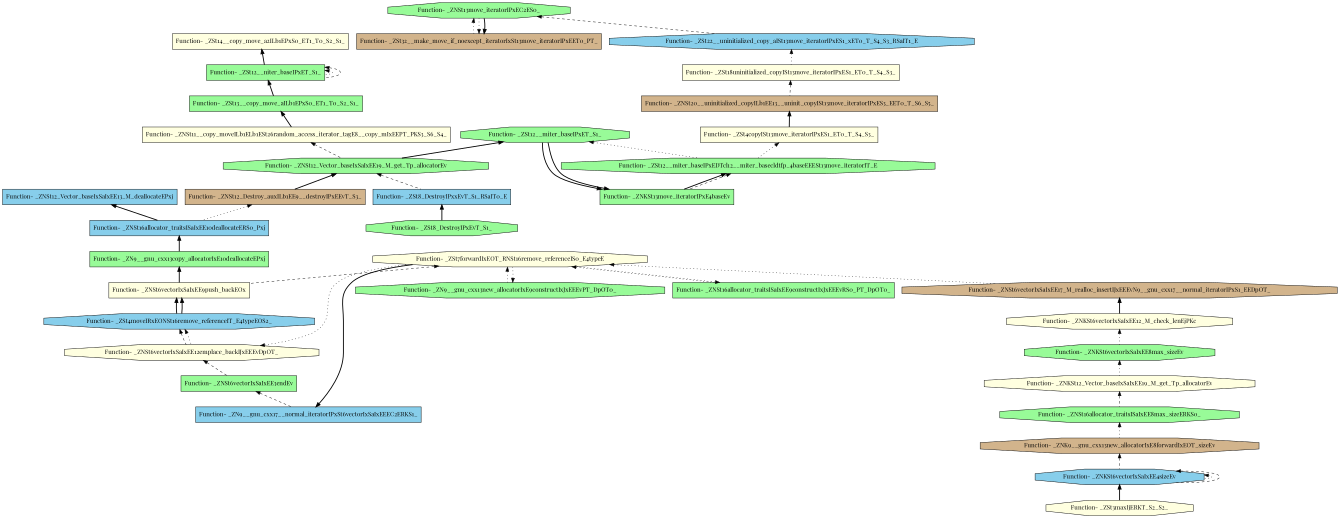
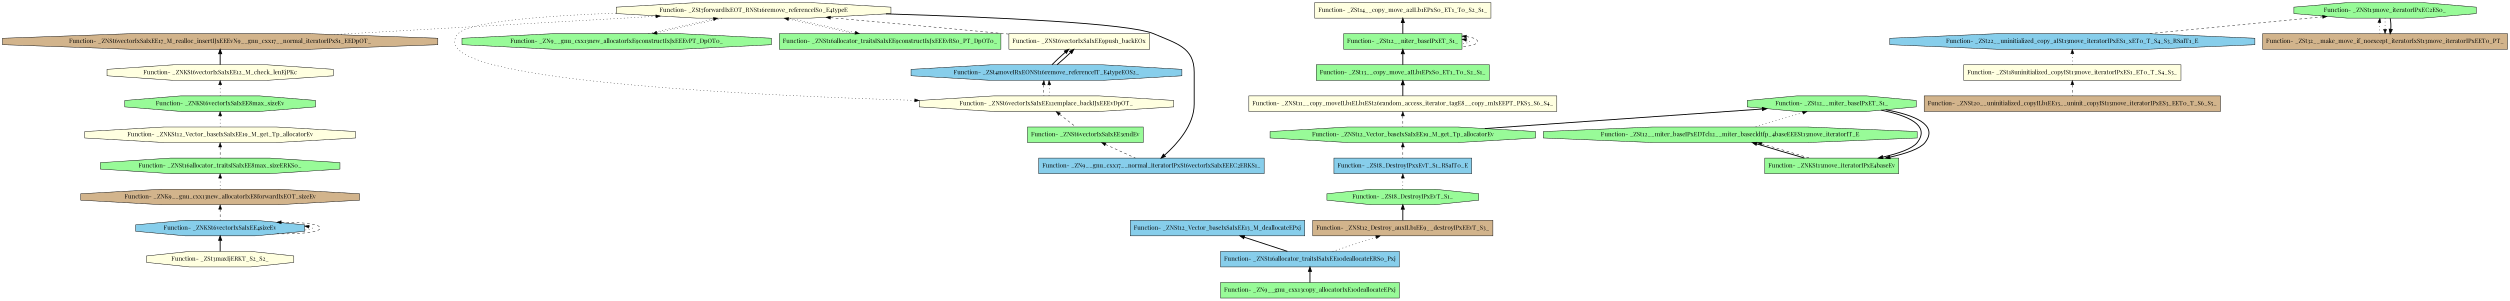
node "Function- _ZSt4copyISt13move_iteratorIPxES1_ET0_T_S4_S3_": removed
edge "Function- _ZNSt12_Destroy_auxILb1EE9__destroyIPxEEvT_S3_" -> "Function- _ZNSt12_Vector_baseIxSaIxEE19_M_get_Tp_allocatorEv": now "Function- _ZNSt12_Destroy_auxILb1EE9__destroyIPxEEvT_S3_" -> "Function- _ZSt8_DestroyIPxEvT_S1_"
edge "Function- _ZSt8_DestroyIPxEvT_S1_" -> "Function- _ZSt8_DestroyIPxxEvT_S1_RSaIT0_E": style bold -> dotted
edge "Function- _ZNSt6vectorIxSaIxEE9push_backEOx" -> "Function- _ZN9__gnu_cxx13copy_allocatorIxE10deallocateEPxj": removed
